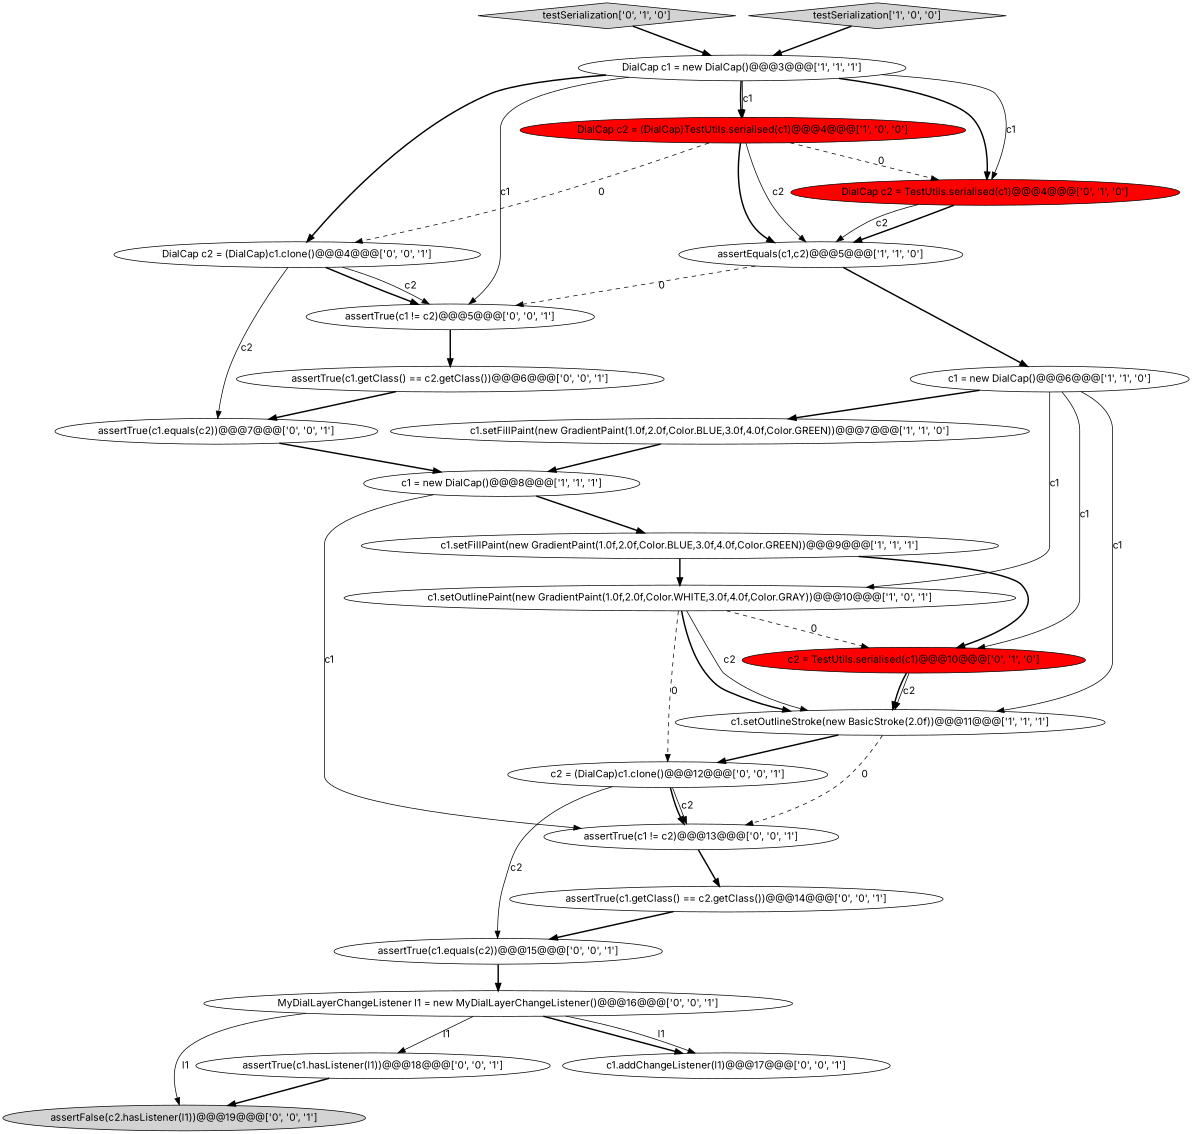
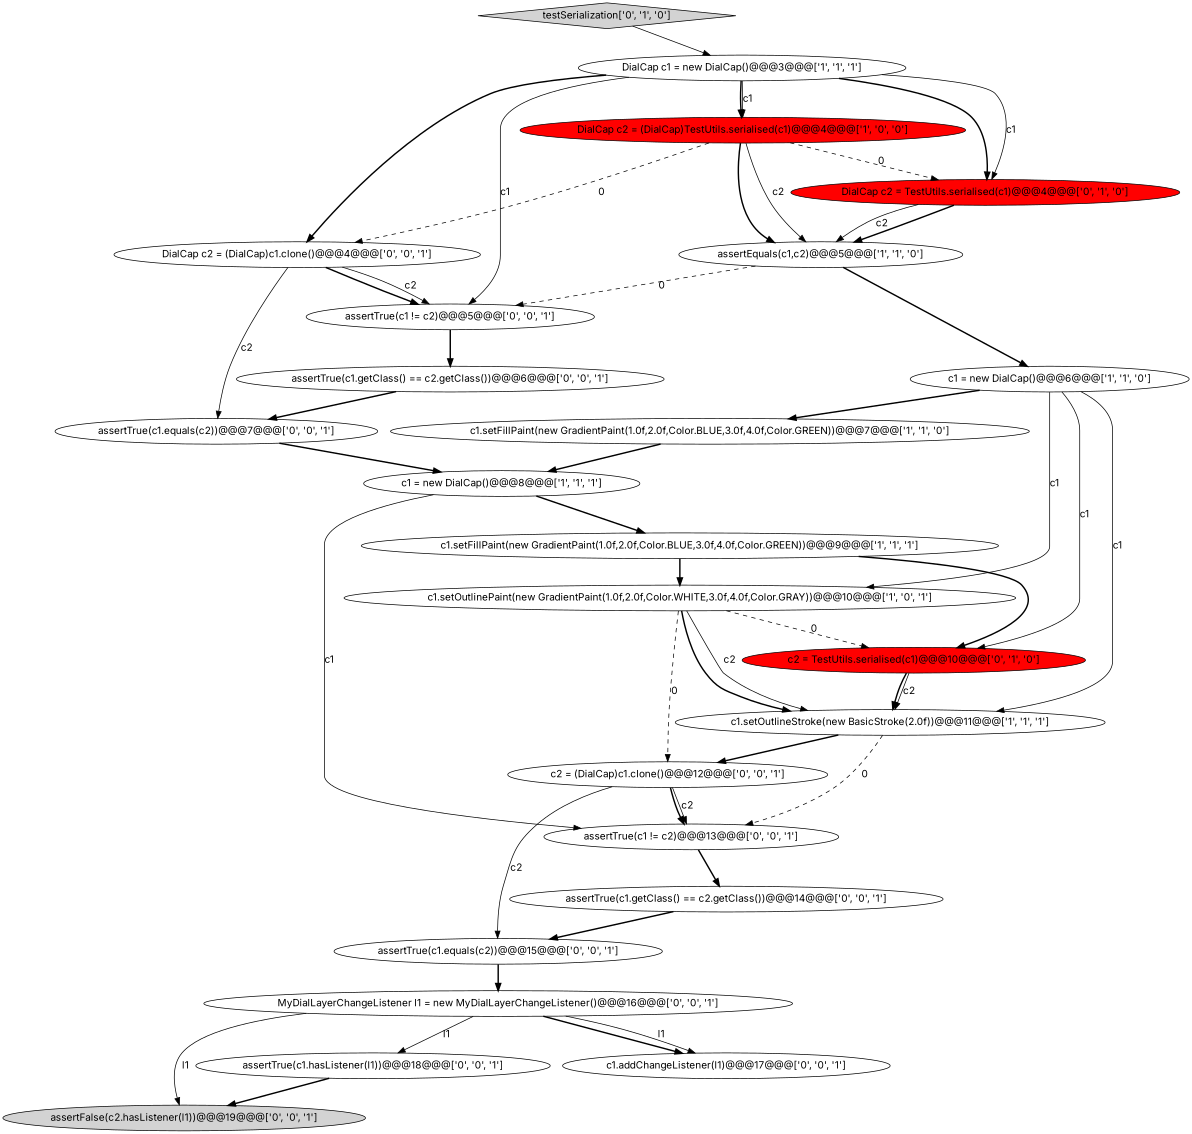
node "testSerialization['1', '0', '0']": removed
edge "testSerialization['0', '1', '0']" -> "DialCap c1 = new DialCap()@@@3@@@['1', '1', '1']": style bold -> solid
